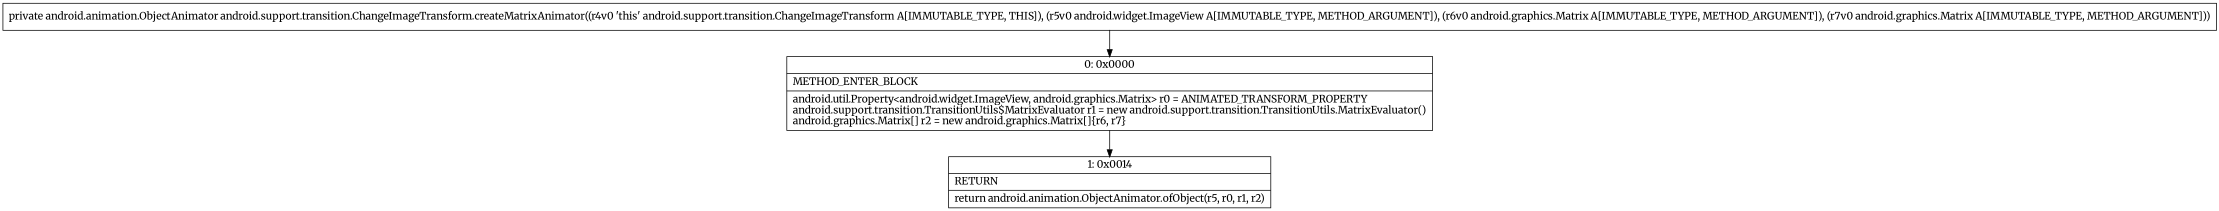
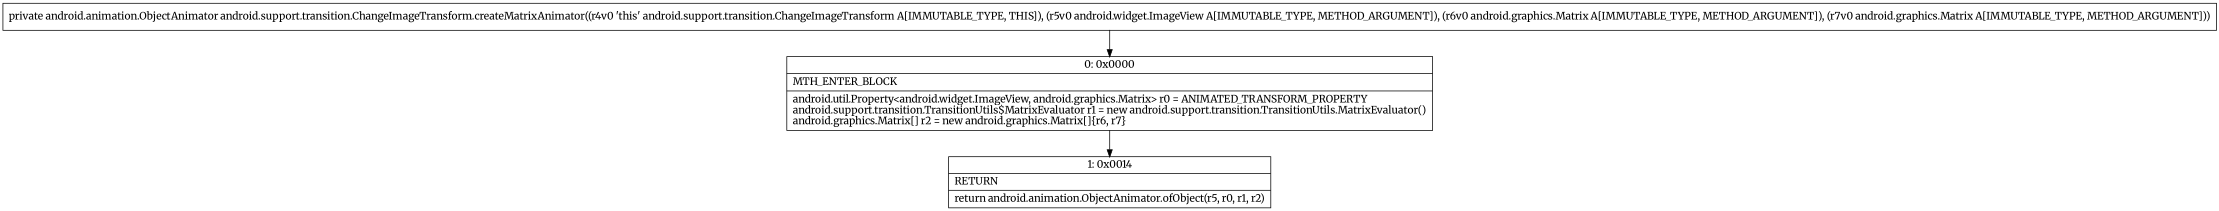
node "0: 0x0000": text "METHOD_ENTER_BLOCK" -> "MTH_ENTER_BLOCK"
